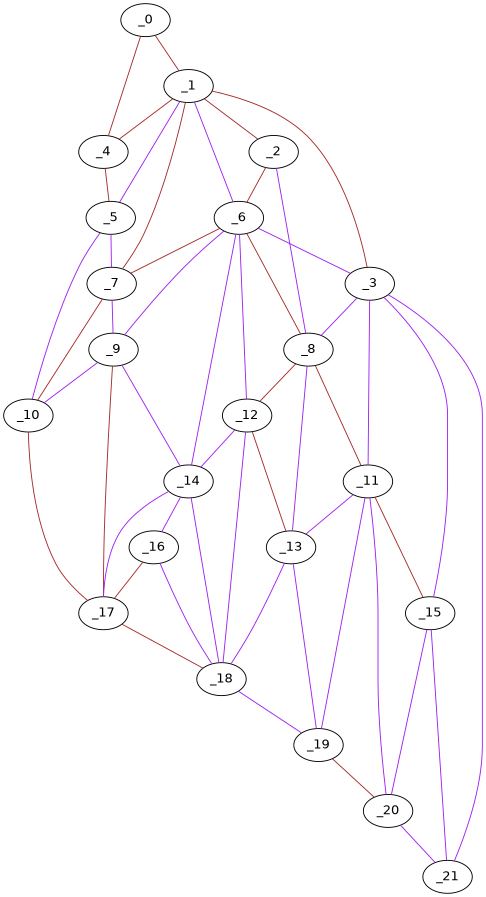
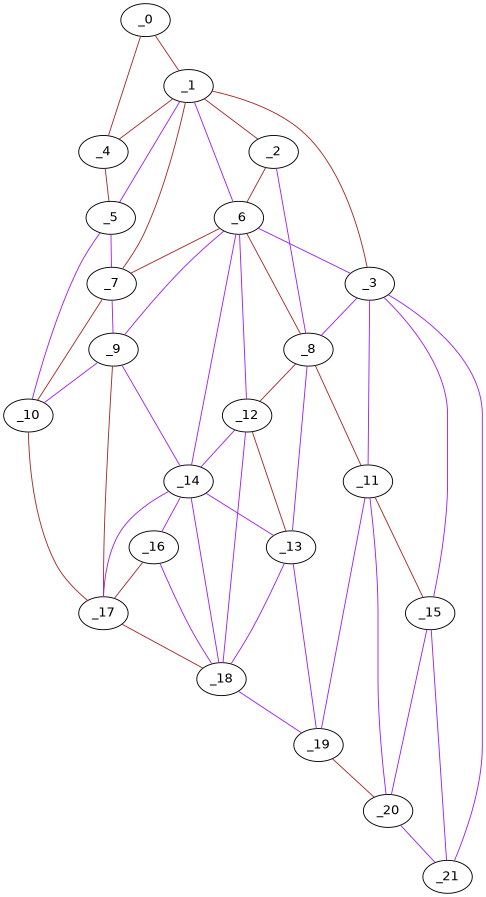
edge "_11" -- "_13": now "_14" -- "_13"
